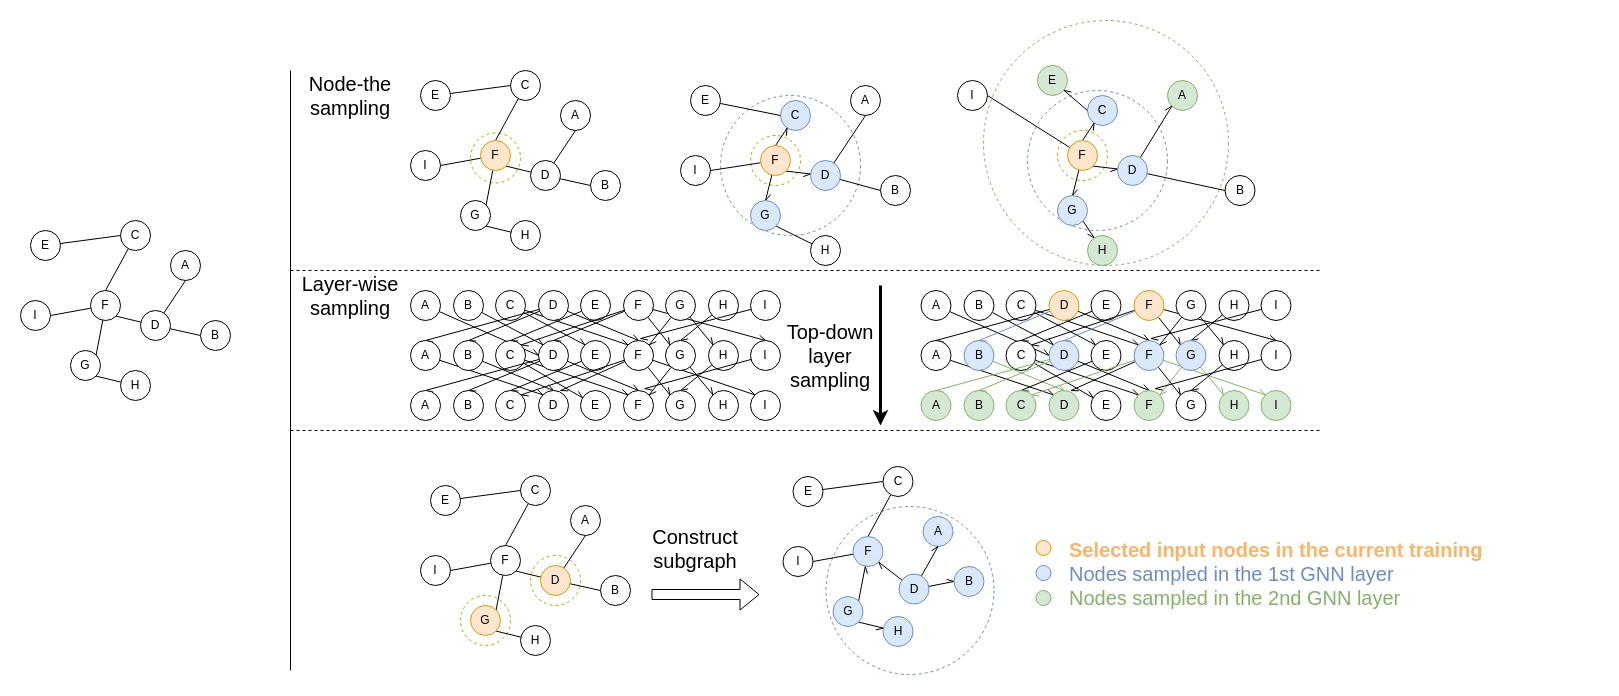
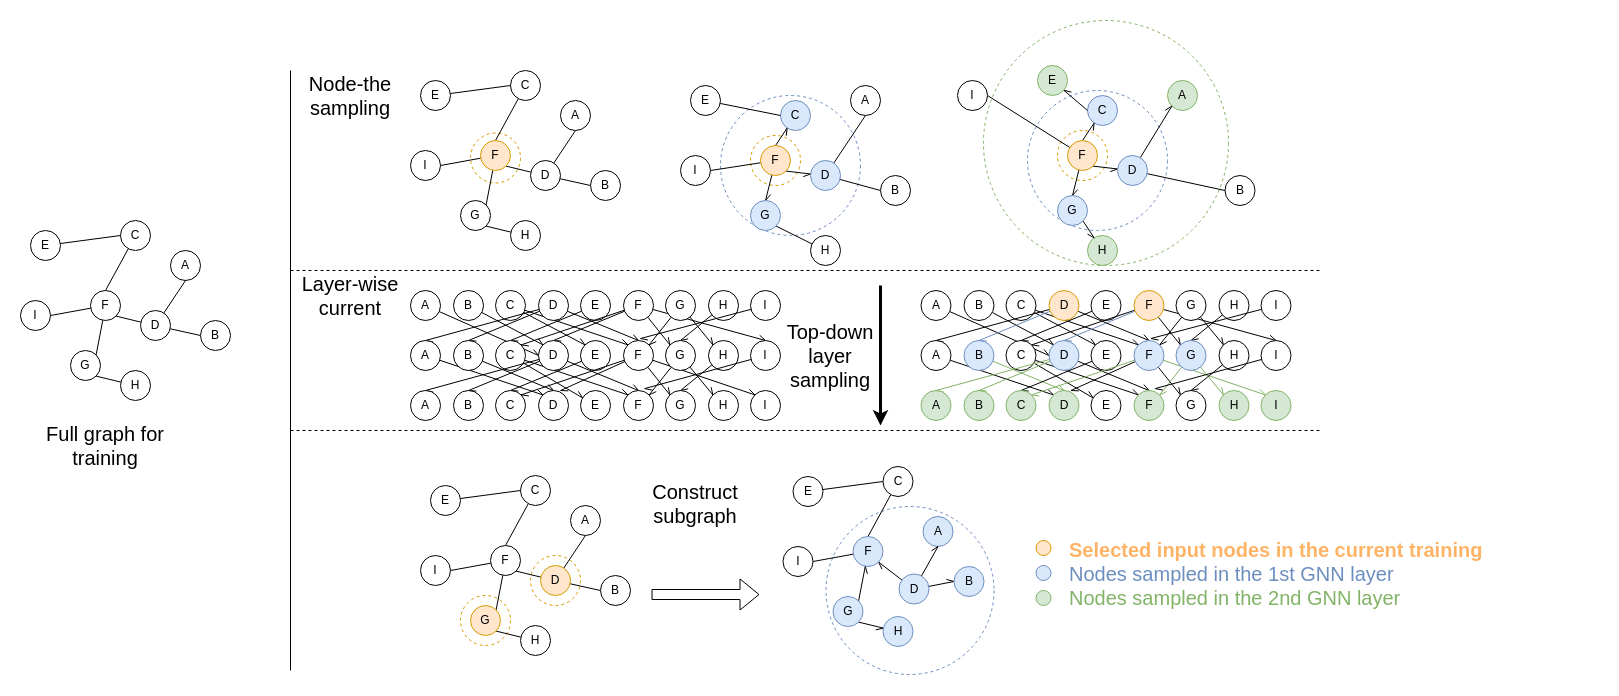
node "Layer-wise sampling": label "Layer-wise sampling" -> "Layer-wise current"
node "Full graph for training": added
node "Construct subgraph": moved (696, 548) -> (696, 503)
